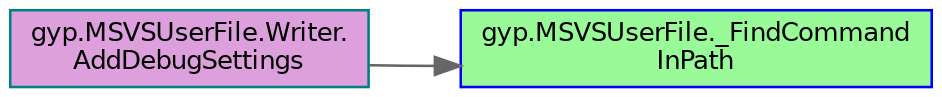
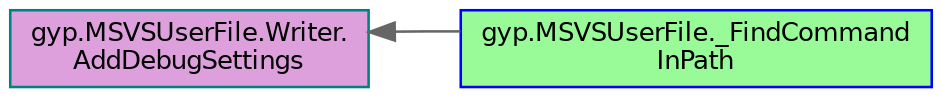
edge "gyp.MSVSUserFile.Writer. AddDebugSettings" -> "gyp.MSVSUserFile._FindCommand InPath": reversed
